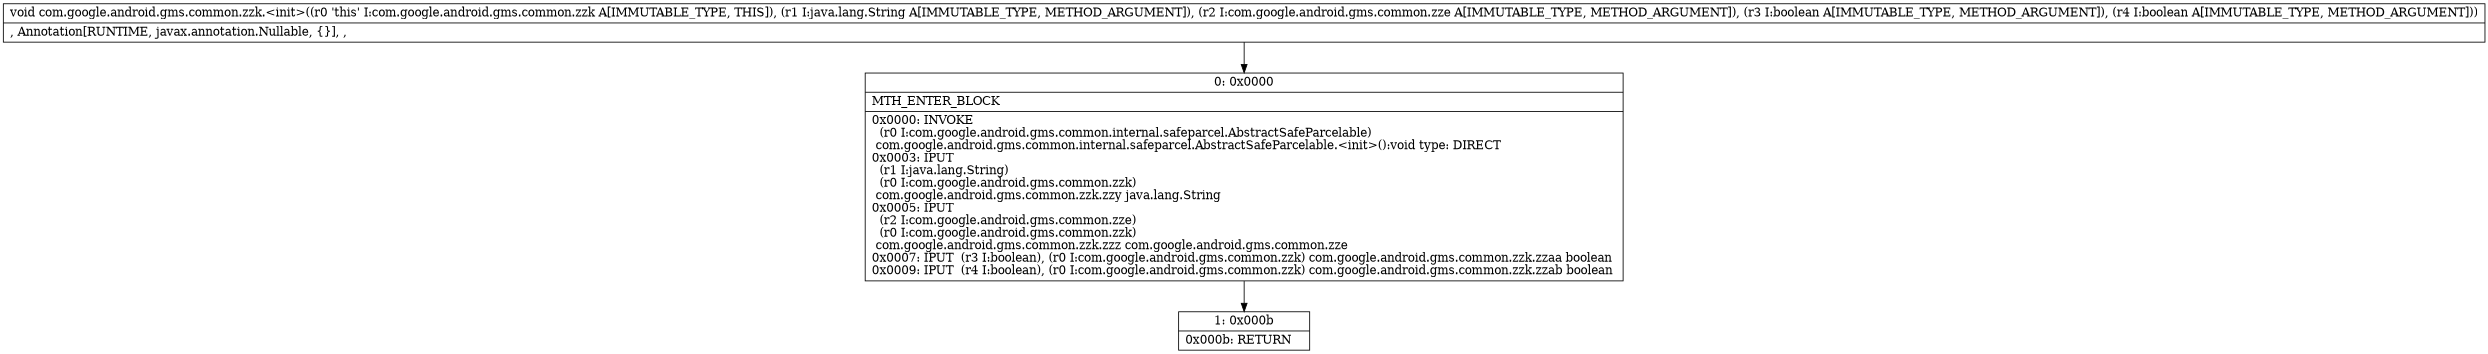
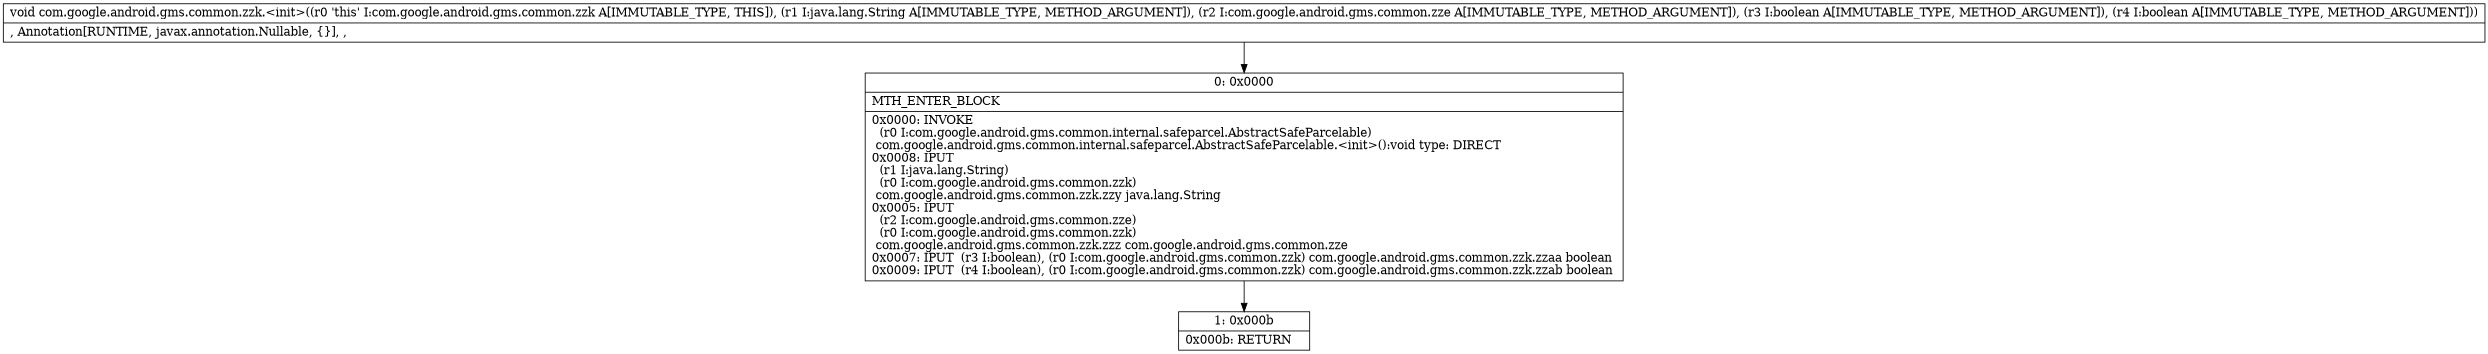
node "0: 0x0000": text "0x0003: IPUT" -> "0x0008: IPUT"
